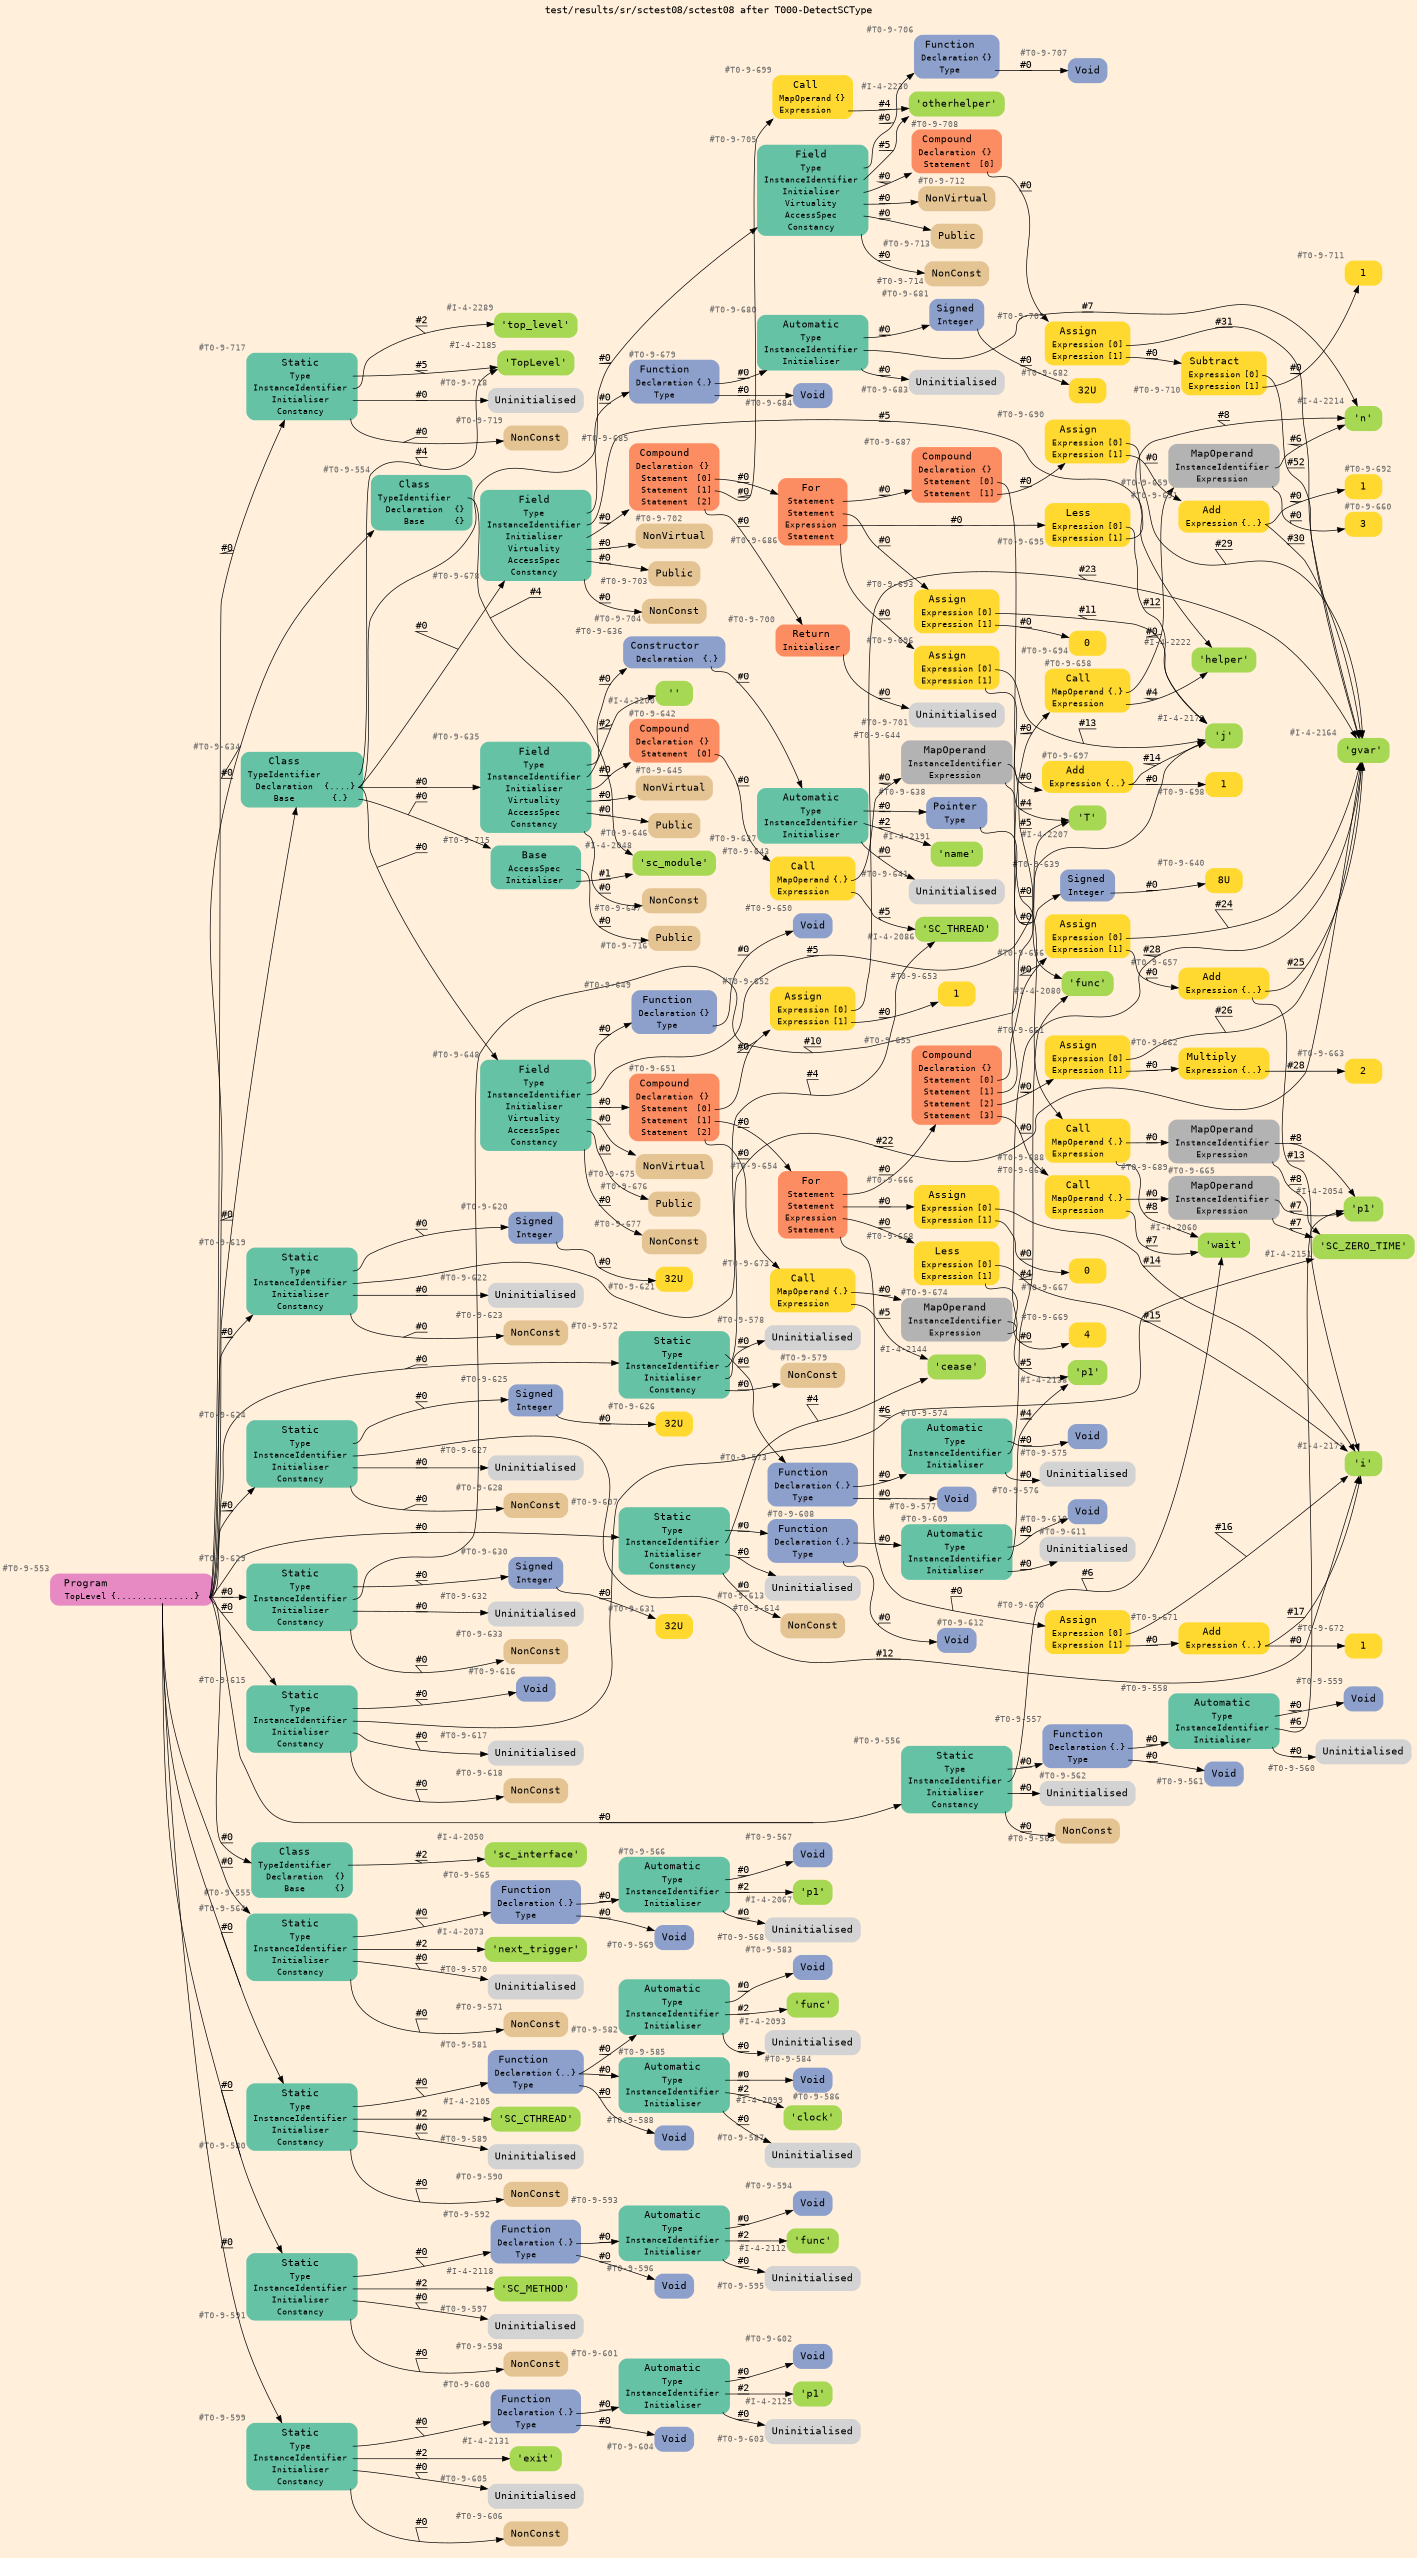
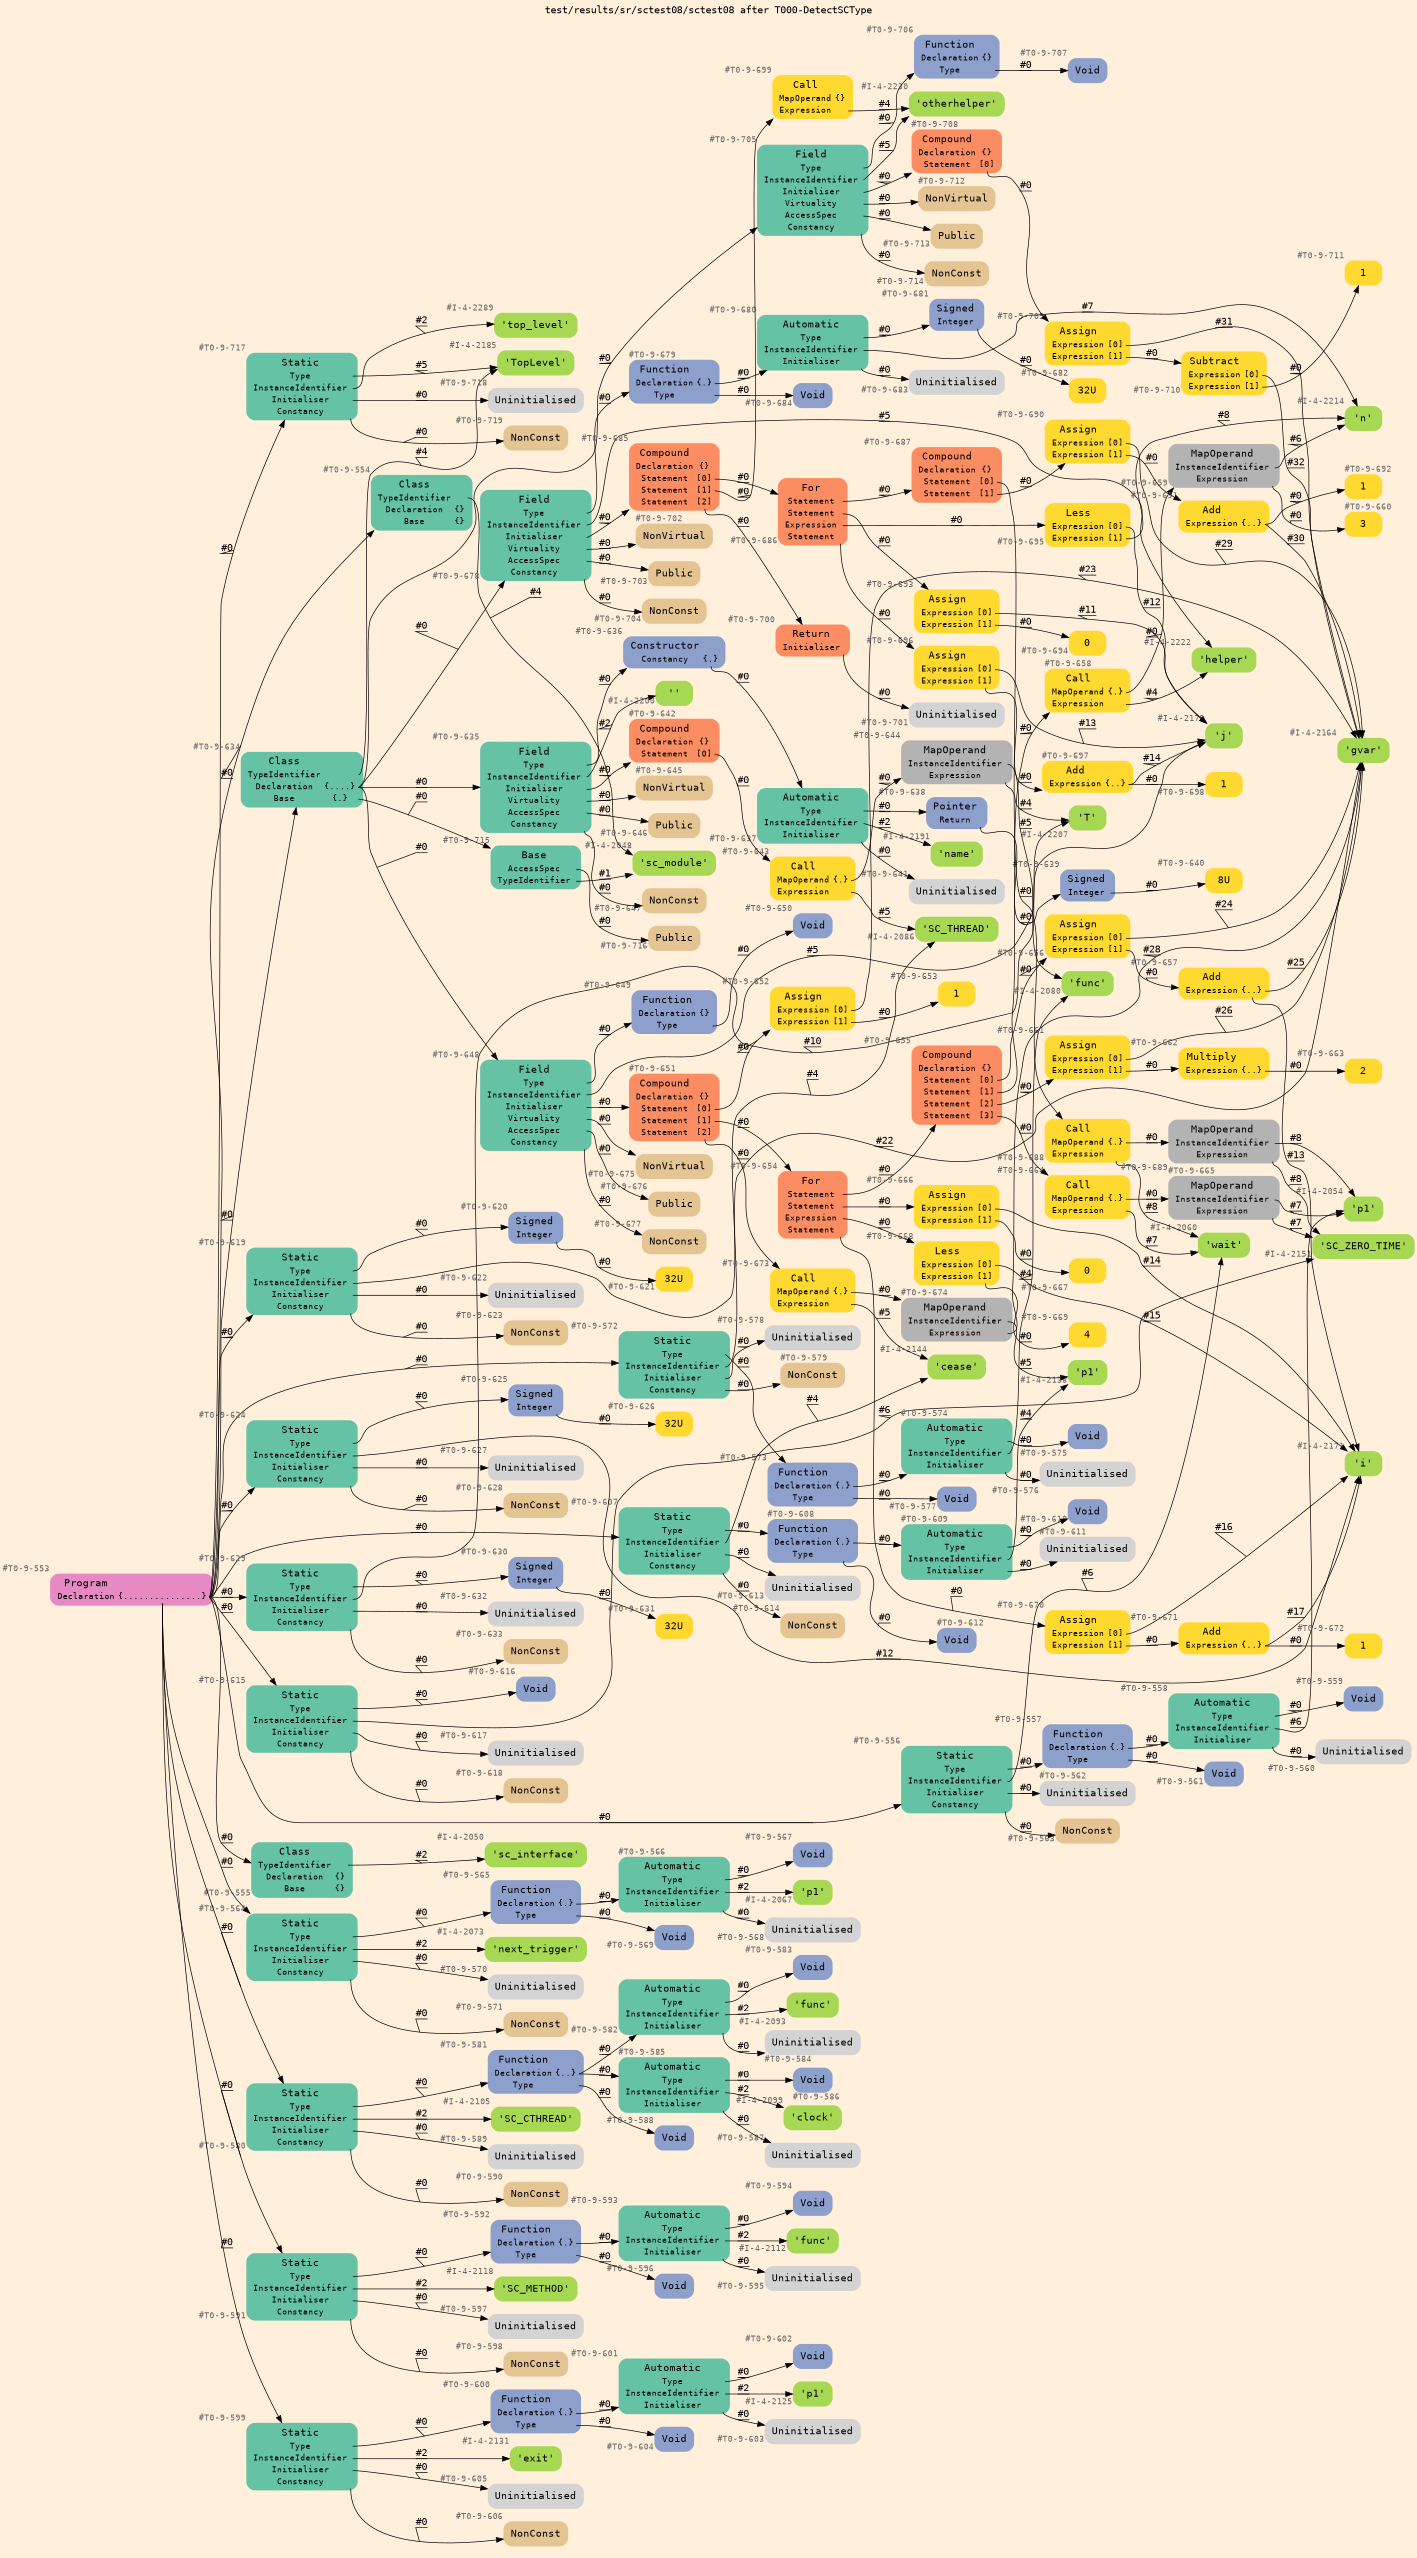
edge "Subtract" -> "'gvar'": label "#52" -> "#32"
node "Constructor": text "Declaration" -> "Constancy"
node "Pointer": text "Type" -> "Return"
node "Base": text "Initialiser" -> "TypeIdentifier"
edge "Multiply" -> "2": label "#28" -> "#0"
node "Program": text "TopLevel" -> "Declaration"
